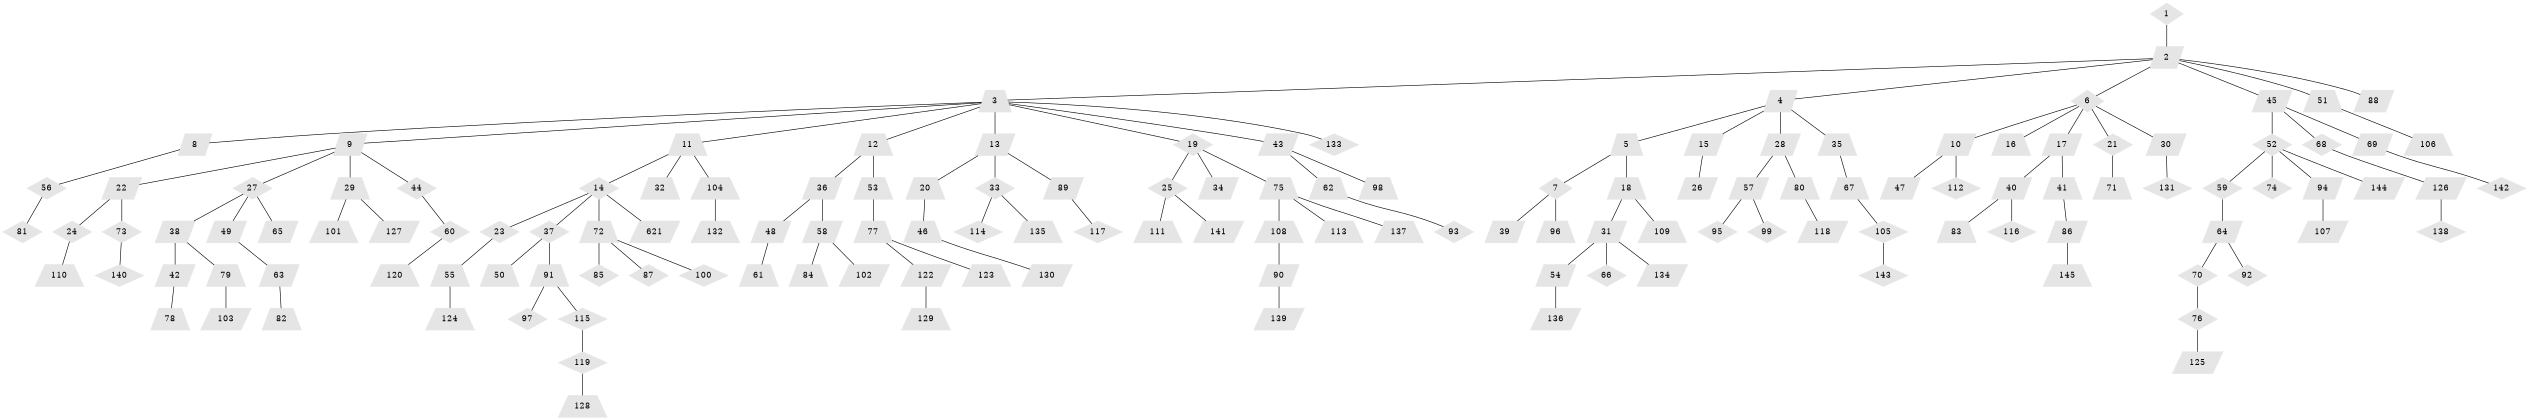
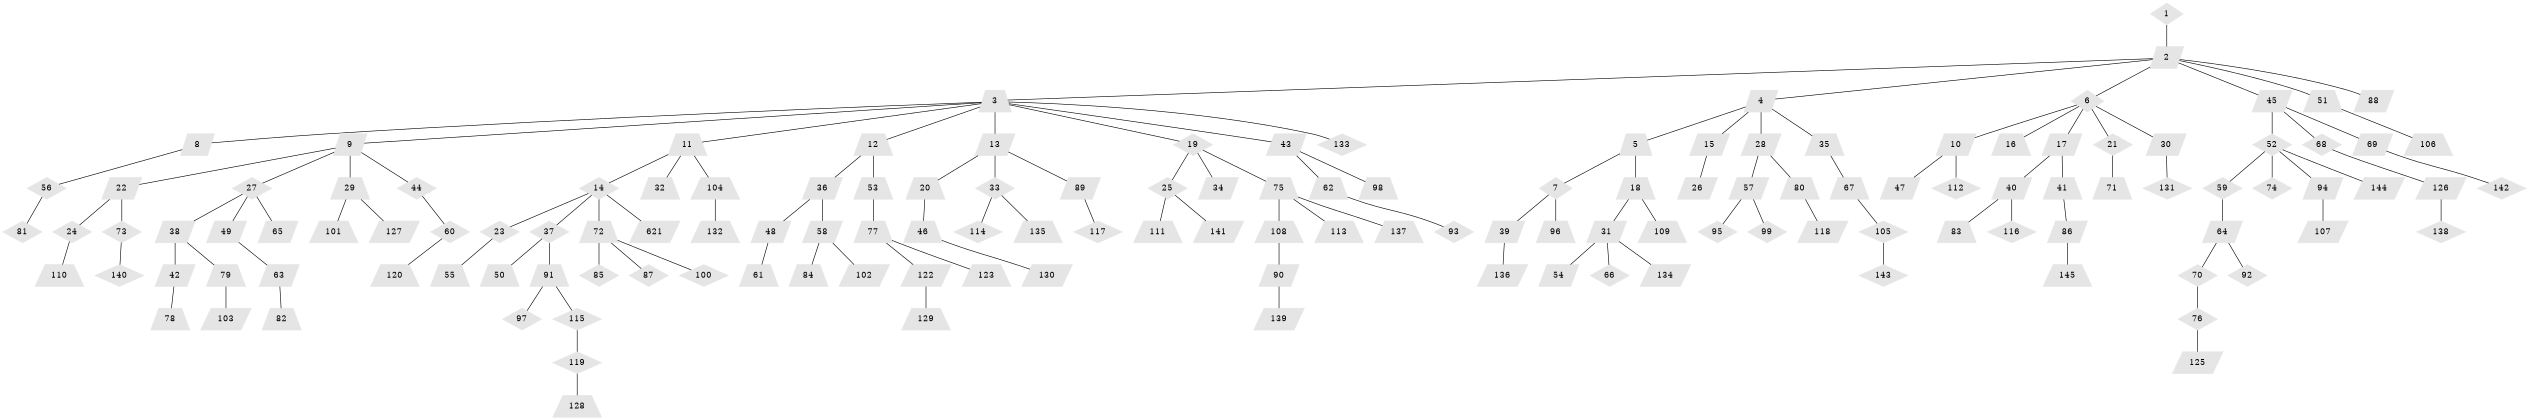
edge "54" -- "136": now "39" -- "136"
node "124": removed
